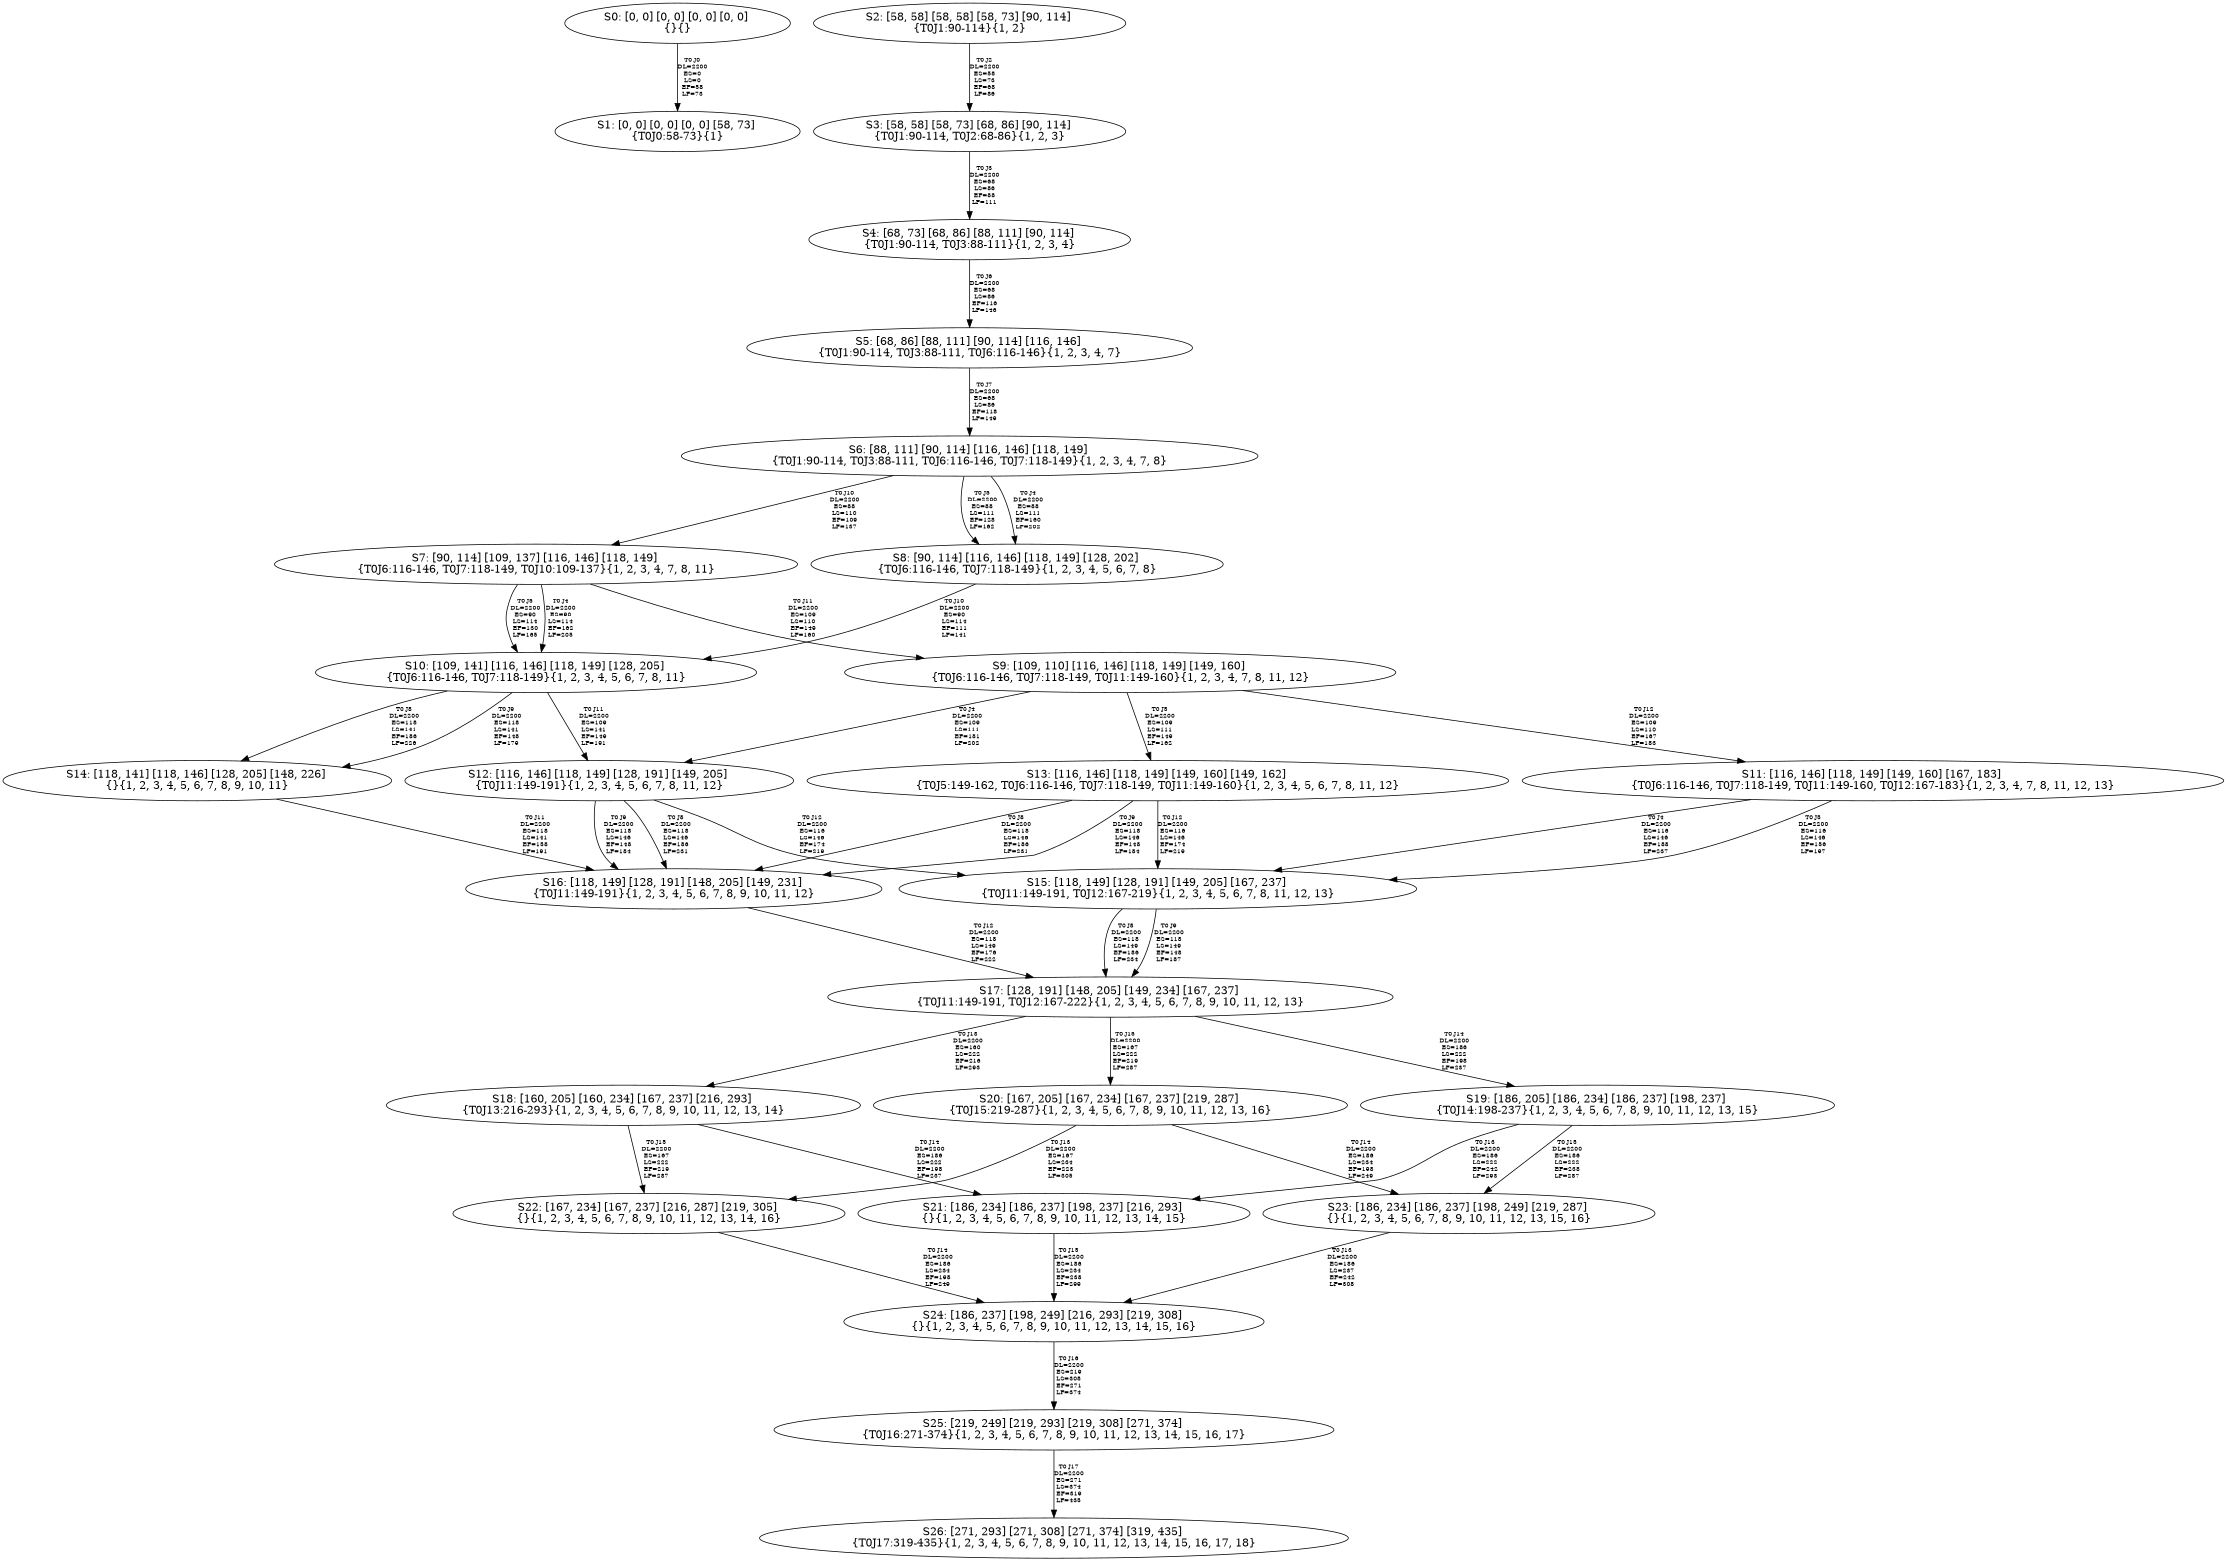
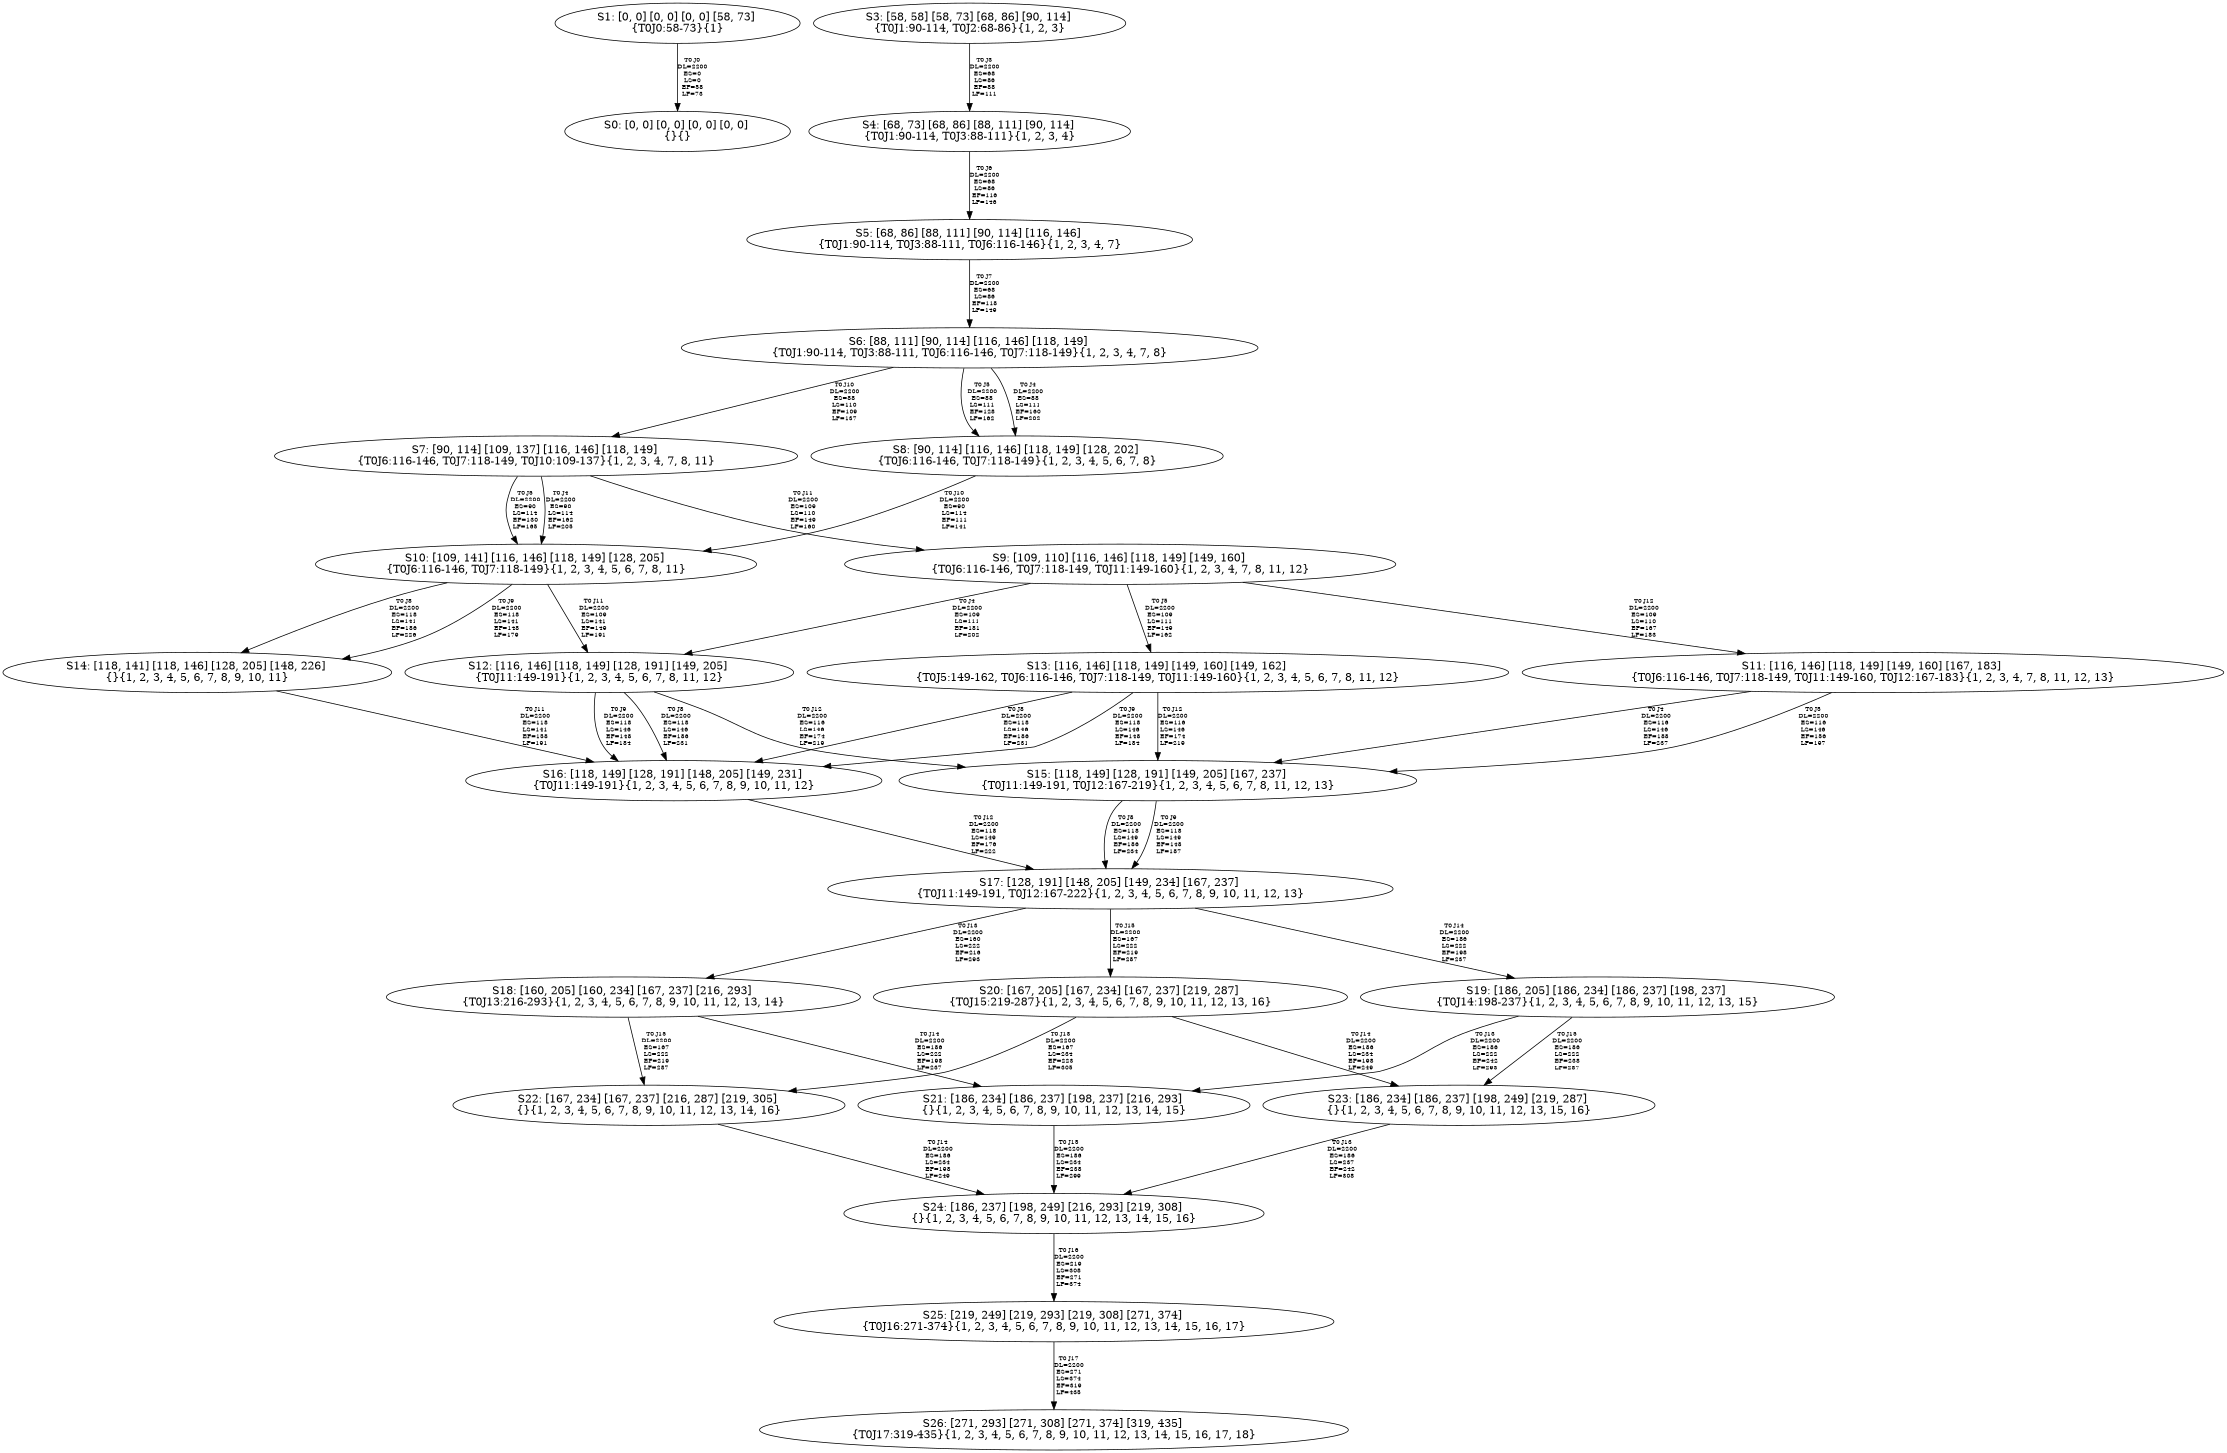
node "S2: [58, 58] [58, 58] [58, 73] [90, 114] {T0J1:90-114}{1, 2}": removed
edge "S0: [0, 0] [0, 0] [0, 0] [0, 0] {}{}" -> "S1: [0, 0] [0, 0] [0, 0] [58, 73] {T0J0:58-73}{1}": reversed
